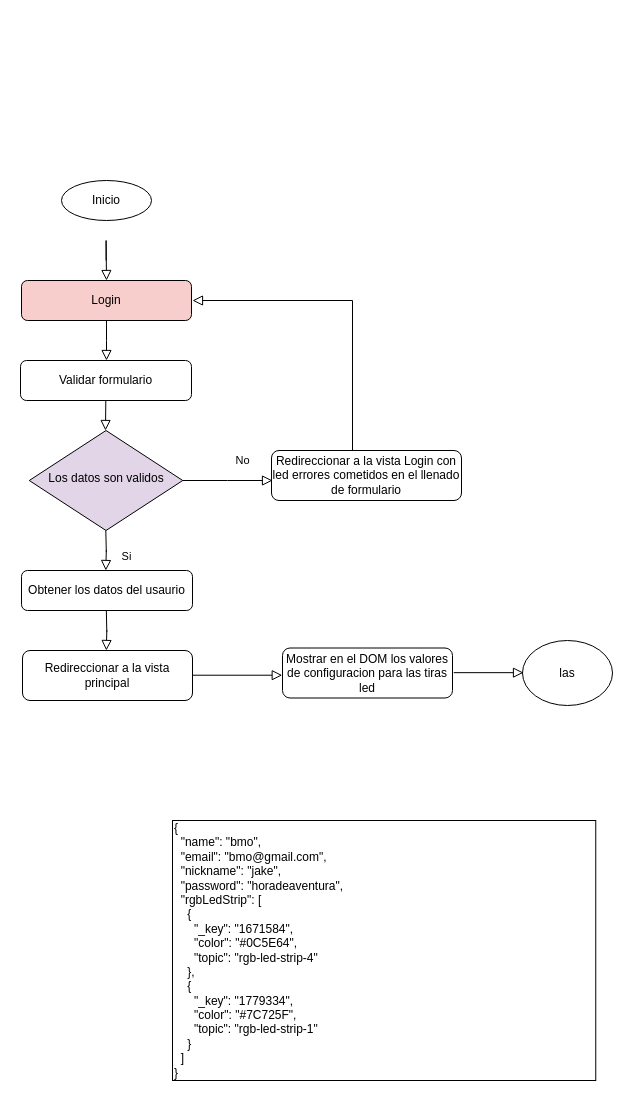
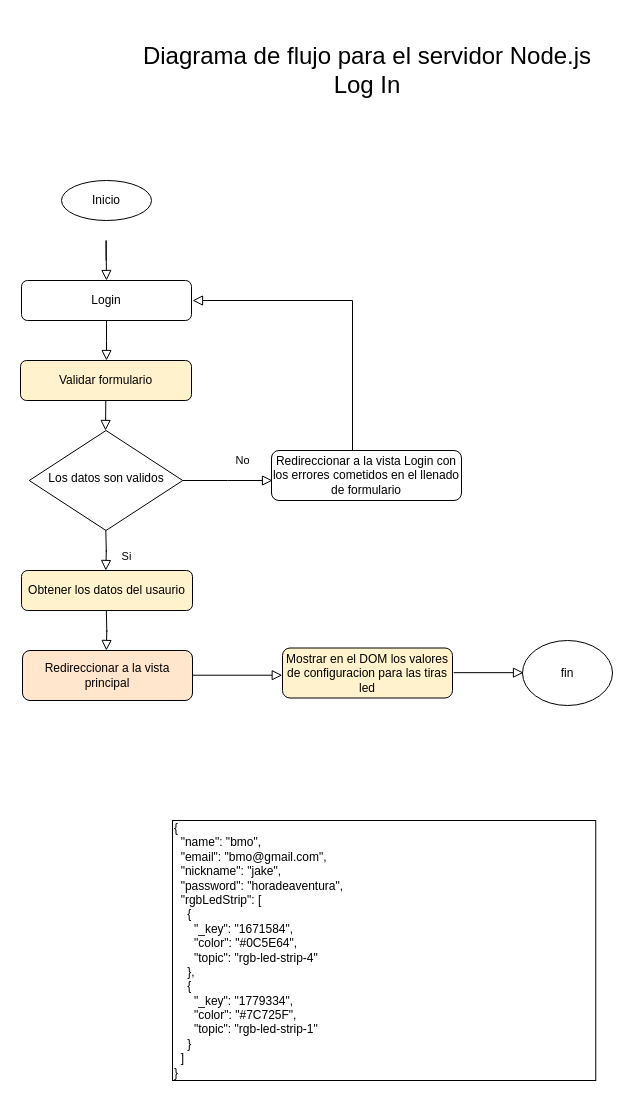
node "Diagrama de flujo para el servidor Node.js Log In": added
node "Login": fillcolor #f8cecc -> #ffffff
node "Validar formulario": fillcolor #ffffff -> #fff2cc
node "Redireccionar a la vista Login con led errores cometidos en el llenado de formulario": label "Redireccionar a la vista Login con led errores cometidos en el llenado de formulario" -> "Redireccionar a la vista Login con los errores cometidos en el llenado de formulario"
node "Los datos son validos": fillcolor #e1d5e7 -> #ffffff
node "Obtener los datos del usaurio": fillcolor #ffffff -> #fff2cc
node "Mostrar en el DOM los valores de configuracion para las tiras led": fillcolor #ffffff -> #fff2cc
node "las": label "las" -> "fin"
node "Redireccionar a la vista principal": fillcolor #ffffff -> #ffe6cc
